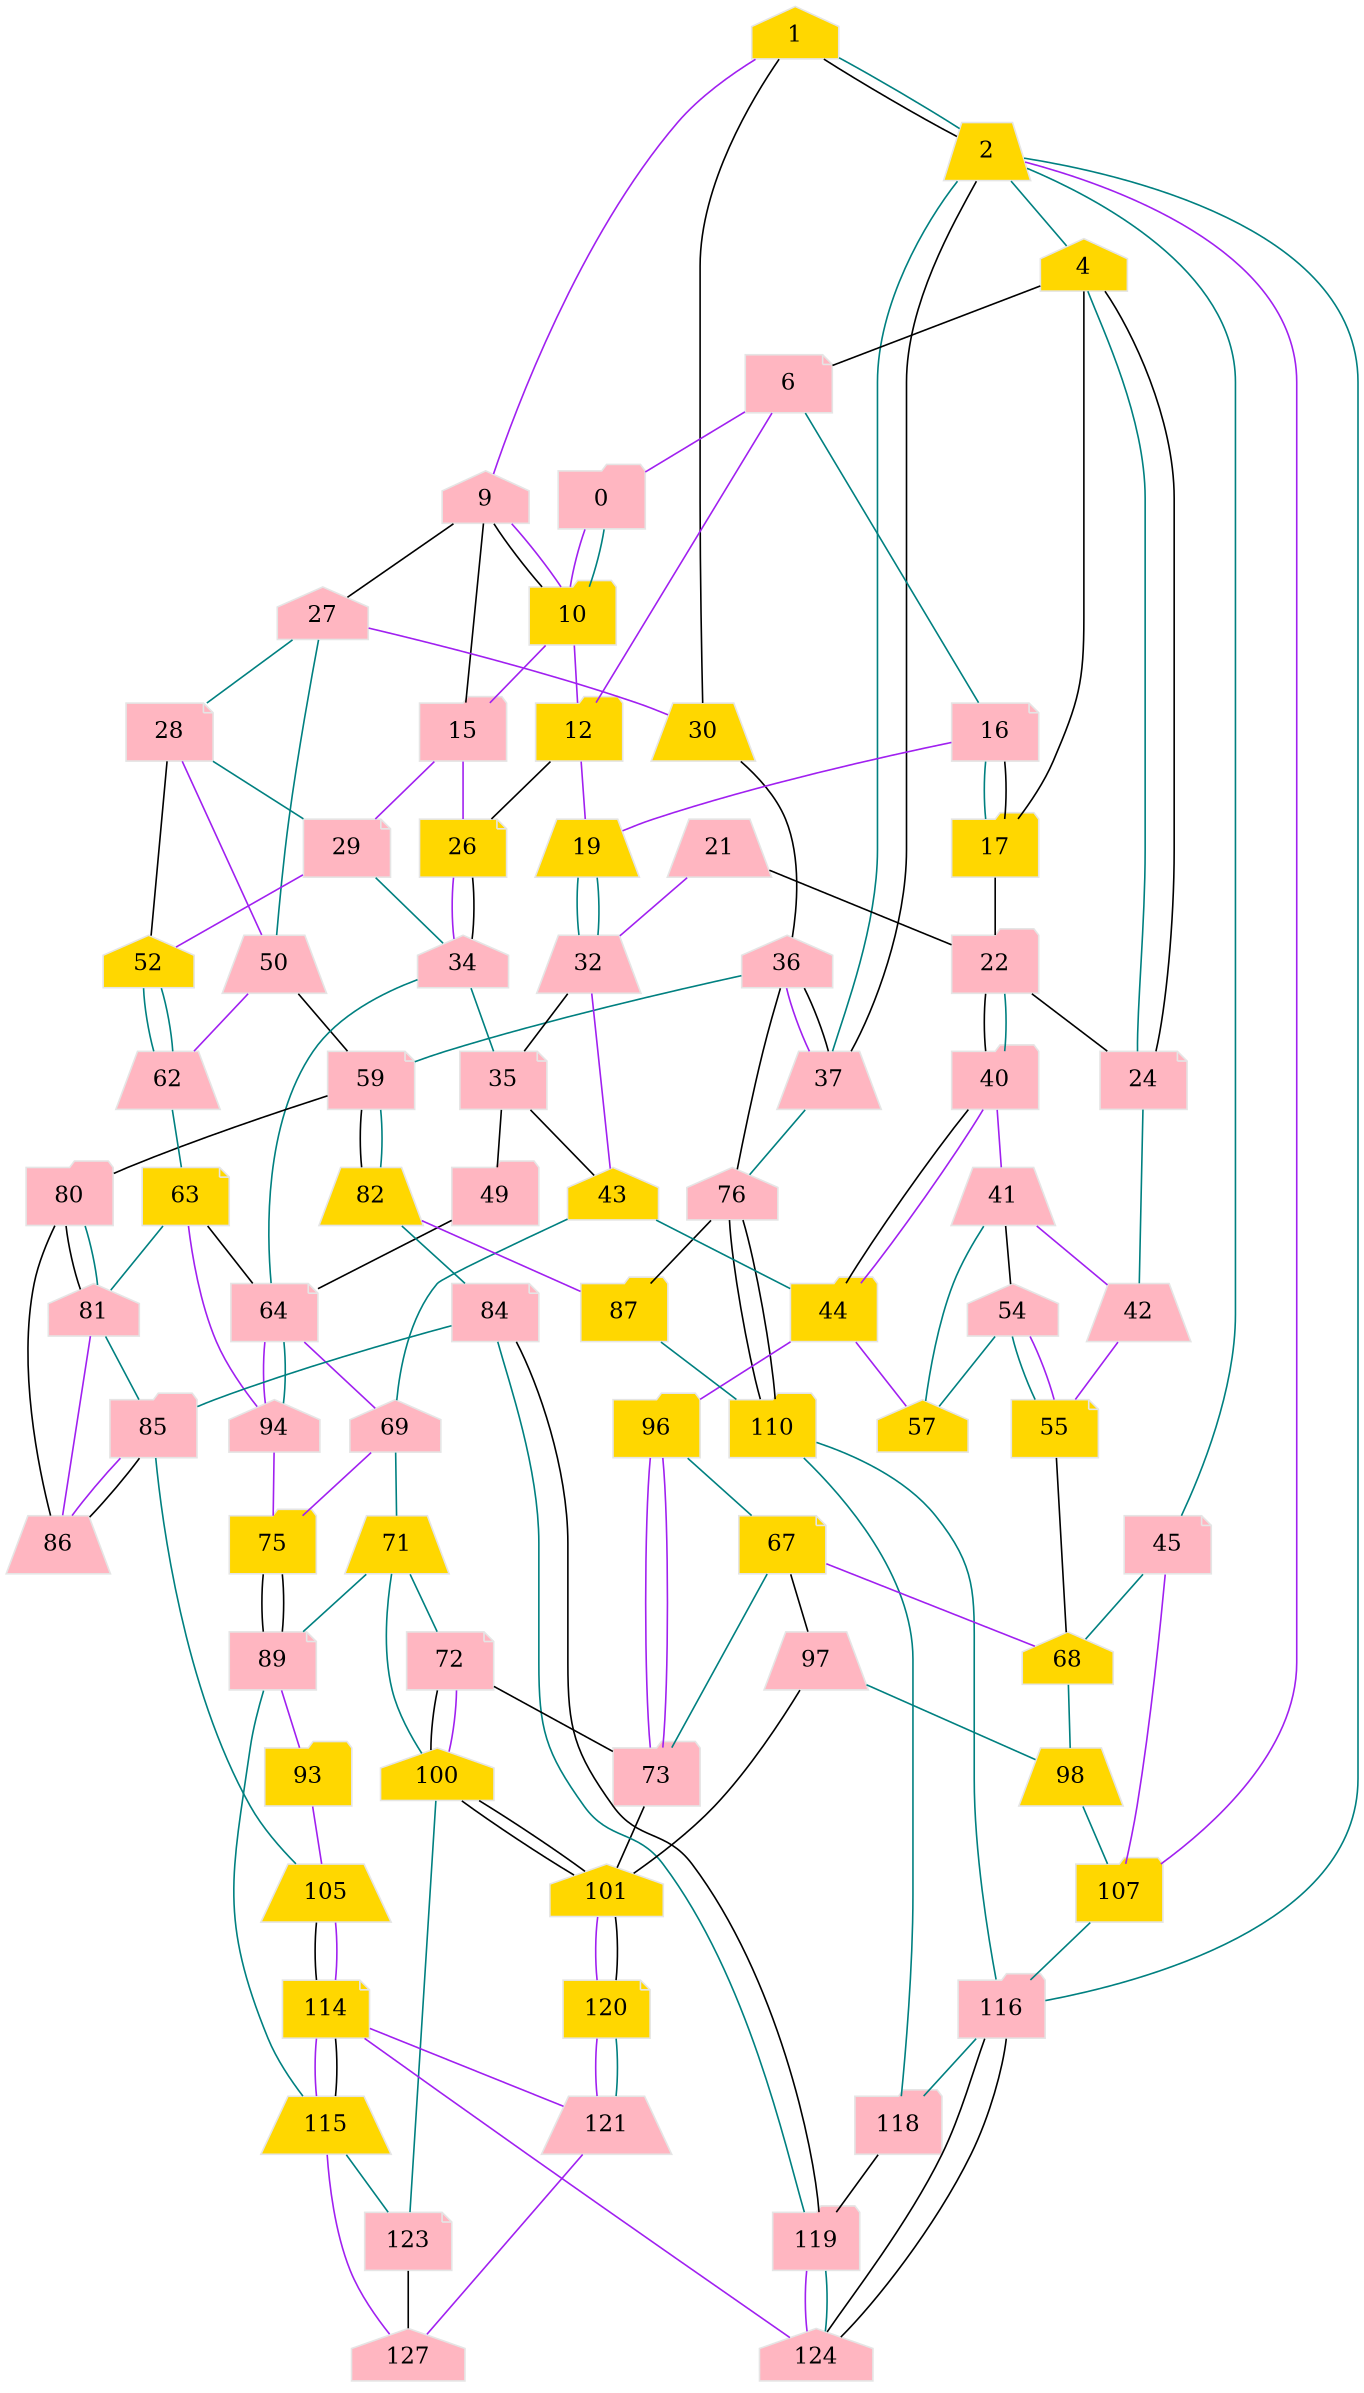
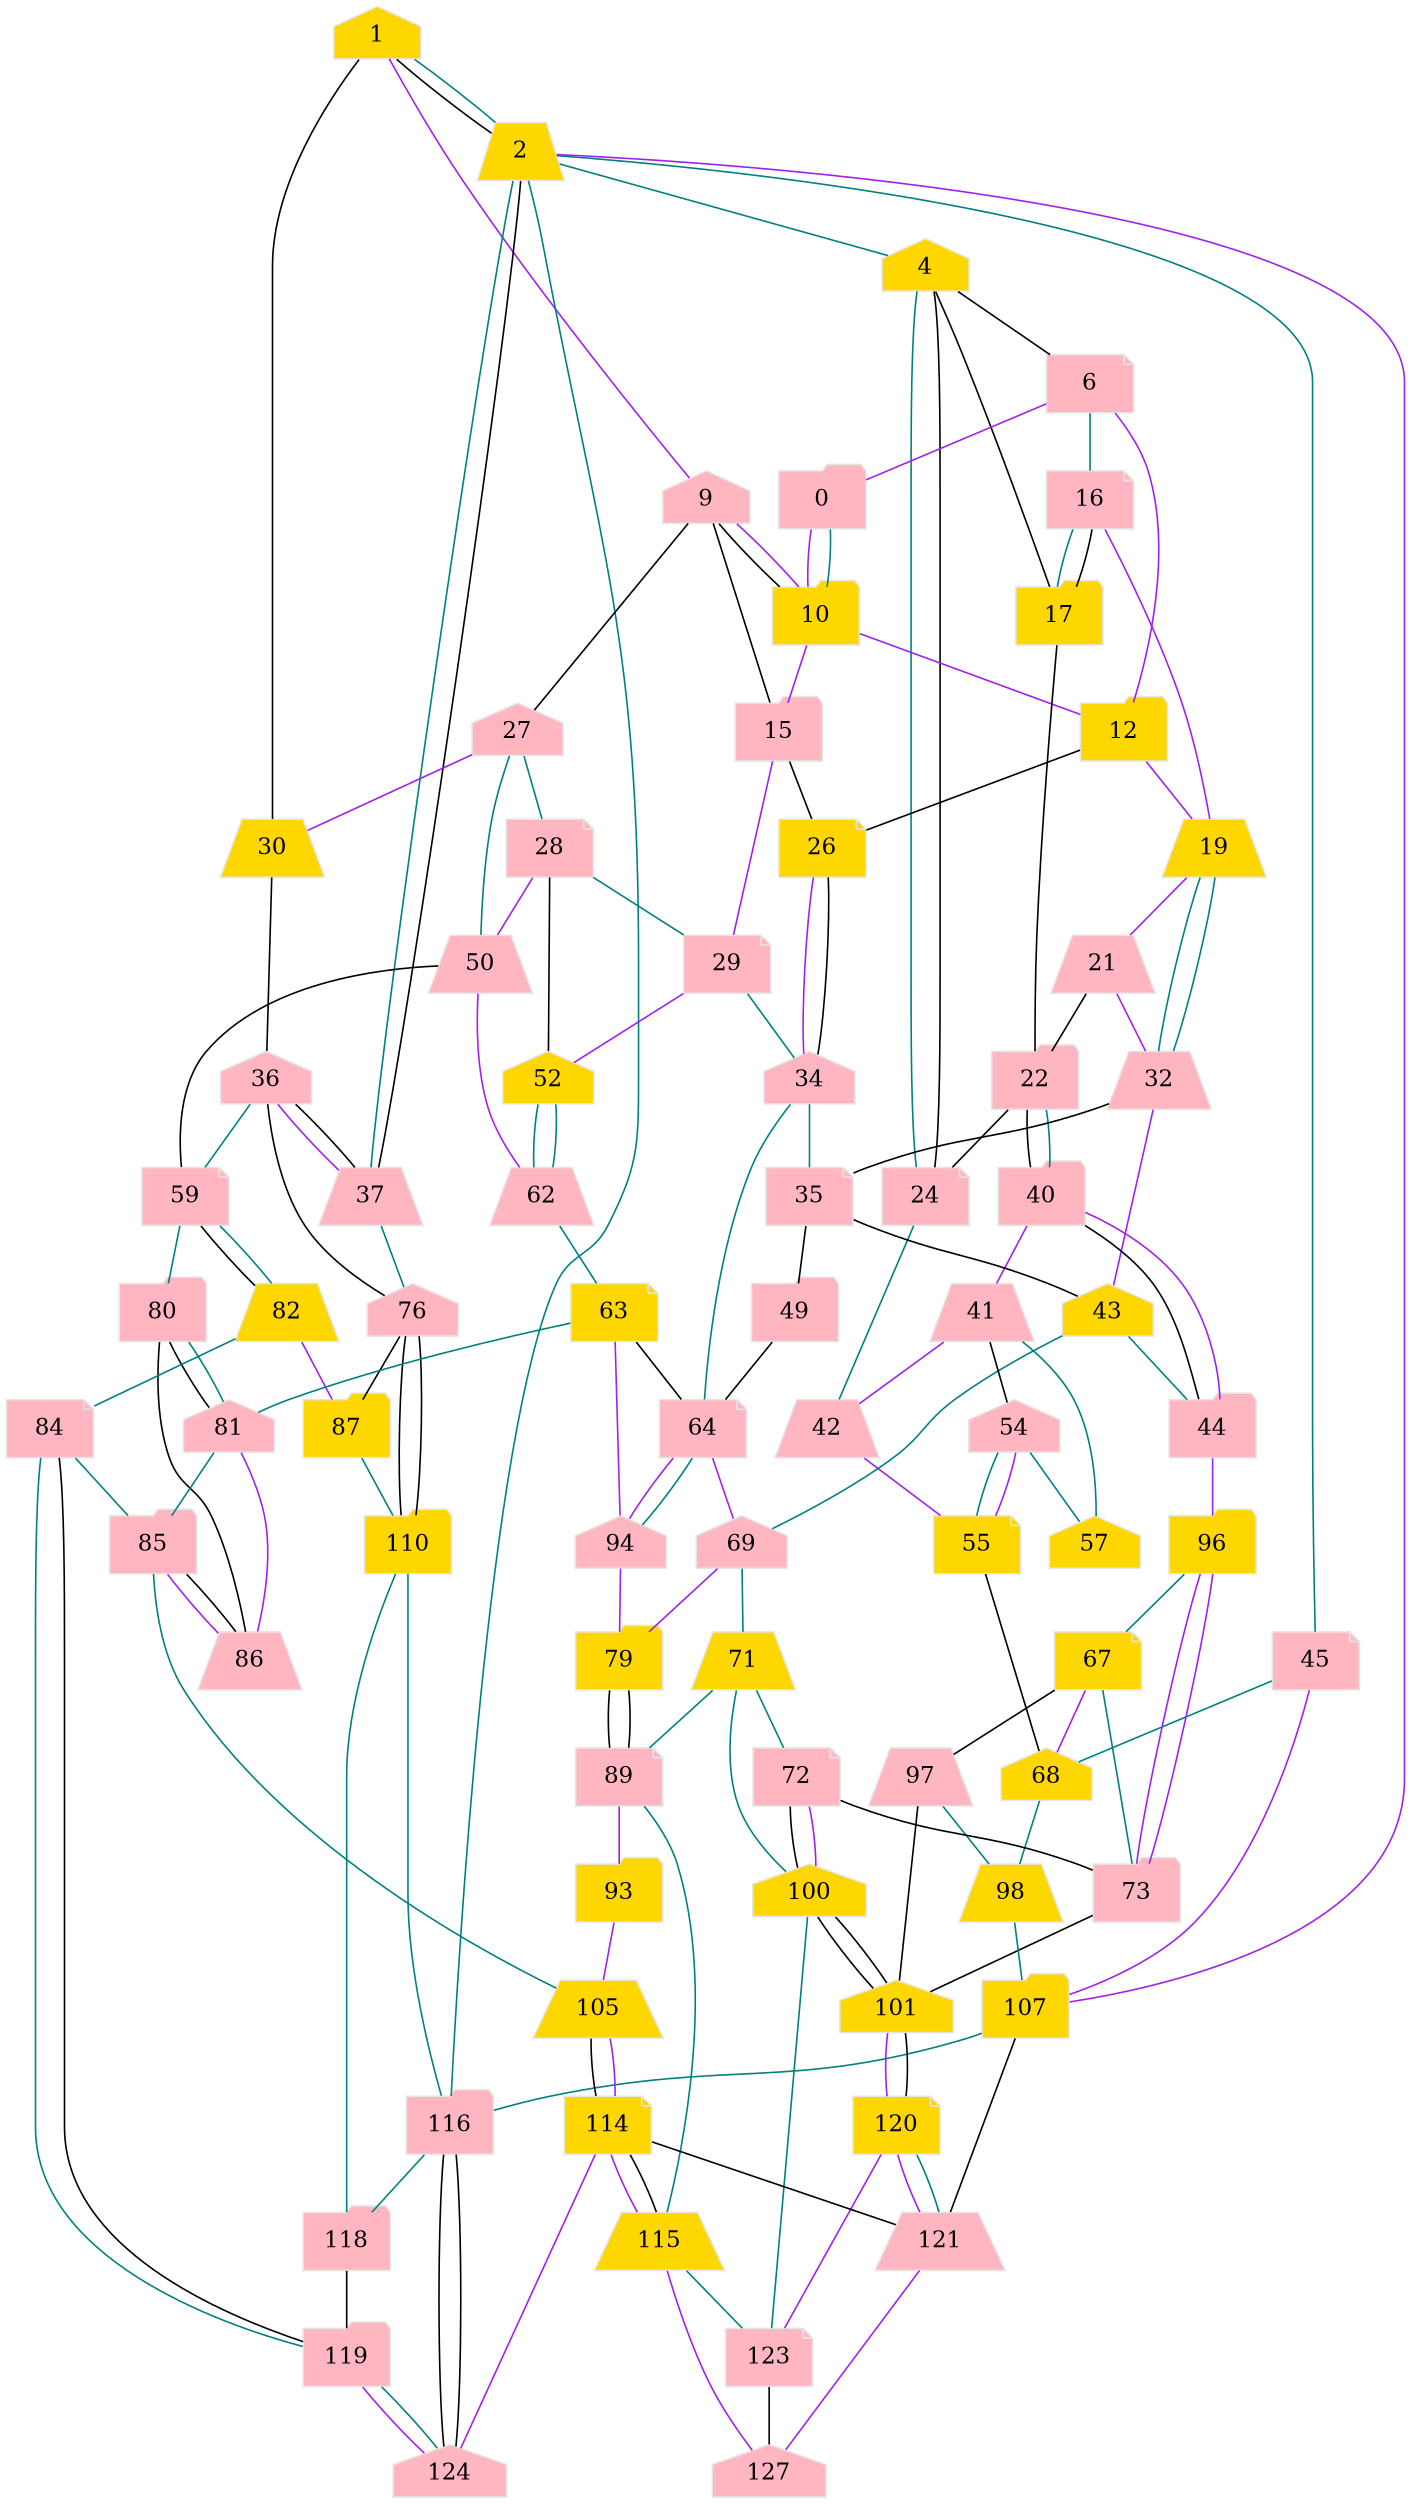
edge "15" -- "26": color purple -> black
edge "19" -- "21": added
edge "59" -- "80": color black -> teal
node "44": fillcolor gold -> lightpink
edge "44" -- "57": removed
node "75": label "75" -> "79"
edge "114" -- "121": color purple -> black
edge "107" -- "121": added
edge "120" -- "123": added
